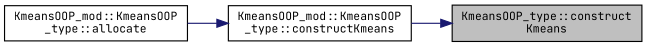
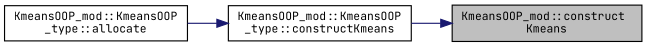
node "KmeansOOP_type::construct Kmeans": label "KmeansOOP_type::construct Kmeans" -> "KmeansOOP_mod::construct Kmeans"
